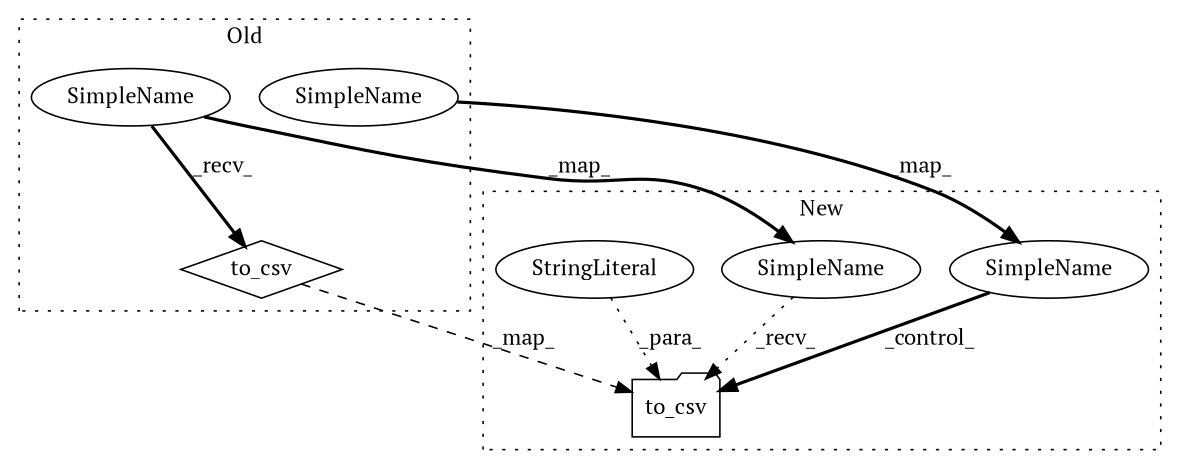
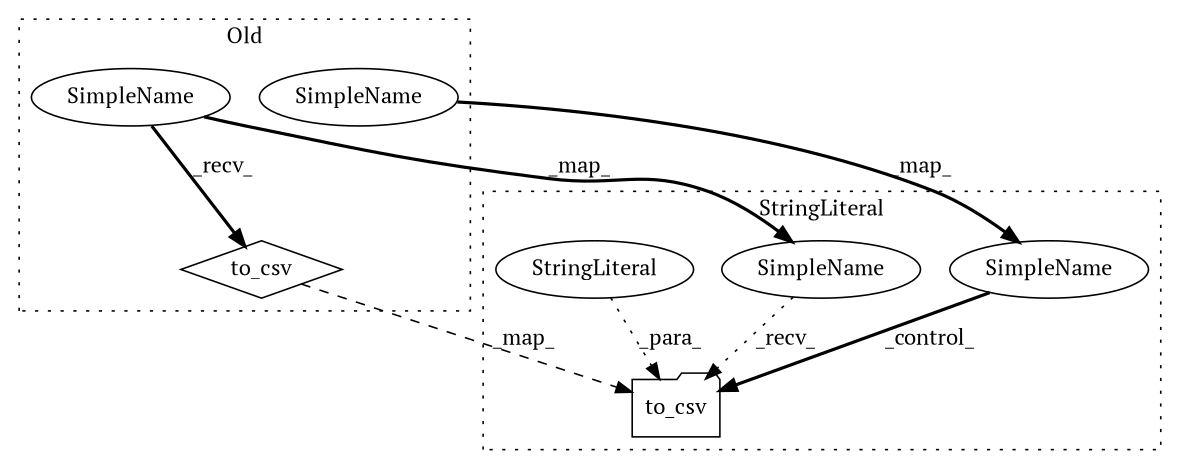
cluster "New": label "New" -> "StringLiteral"
